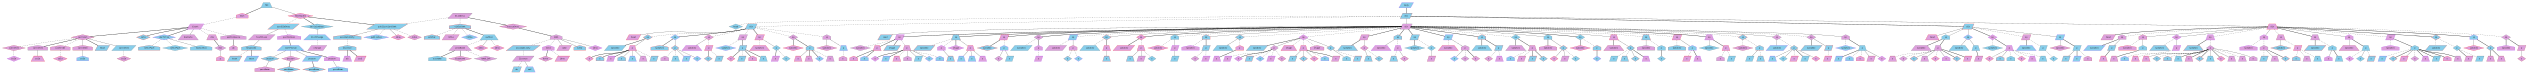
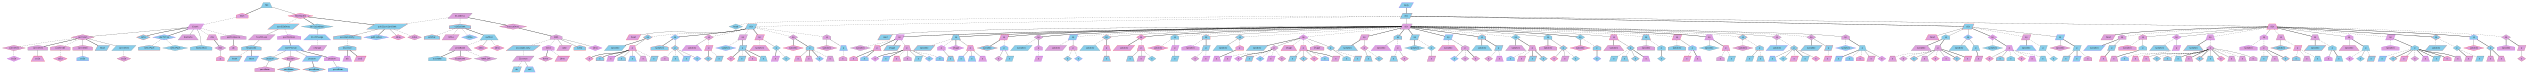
edge "front" -- "castList": style bold -> solid
edge "publicationStmt" -- "publisher": style dashed -> bold
edge "docTitle" -- "docAuthor": now "front" -- "docAuthor"
